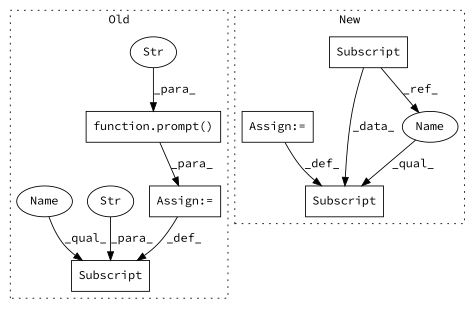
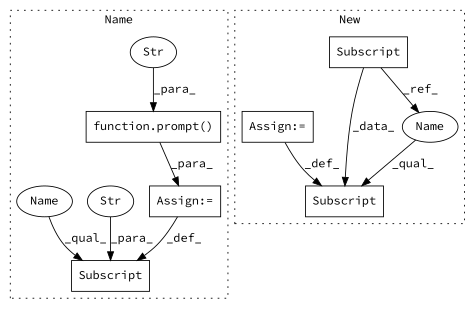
cluster "Old": label "Old" -> "Name"
